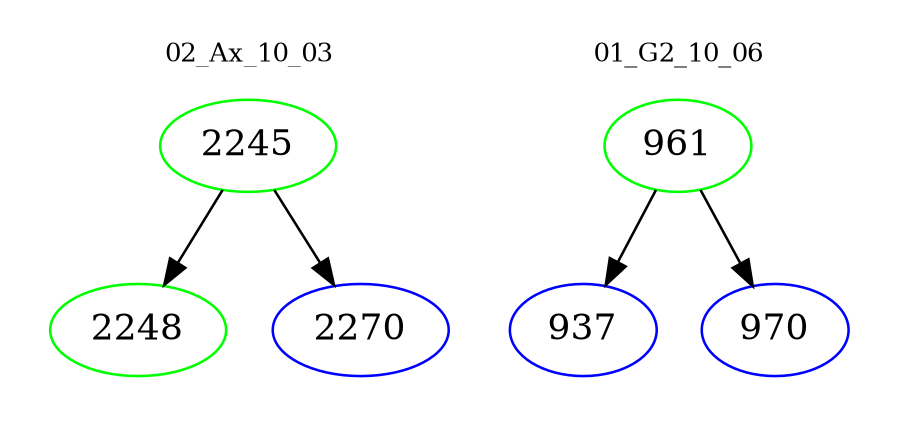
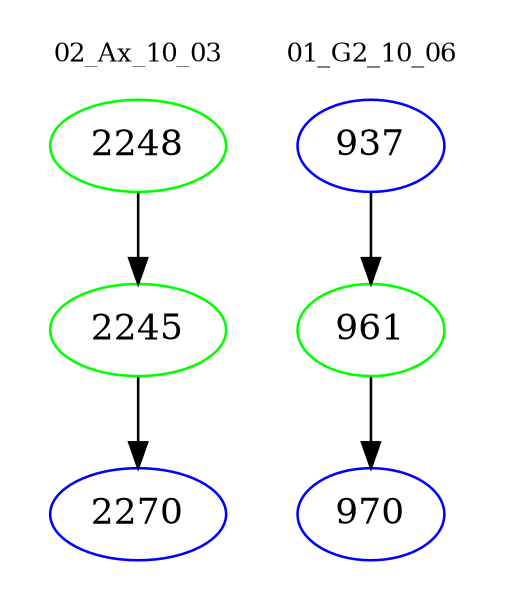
edge "2245" -> "2248": reversed
edge "961" -> "937": reversed
